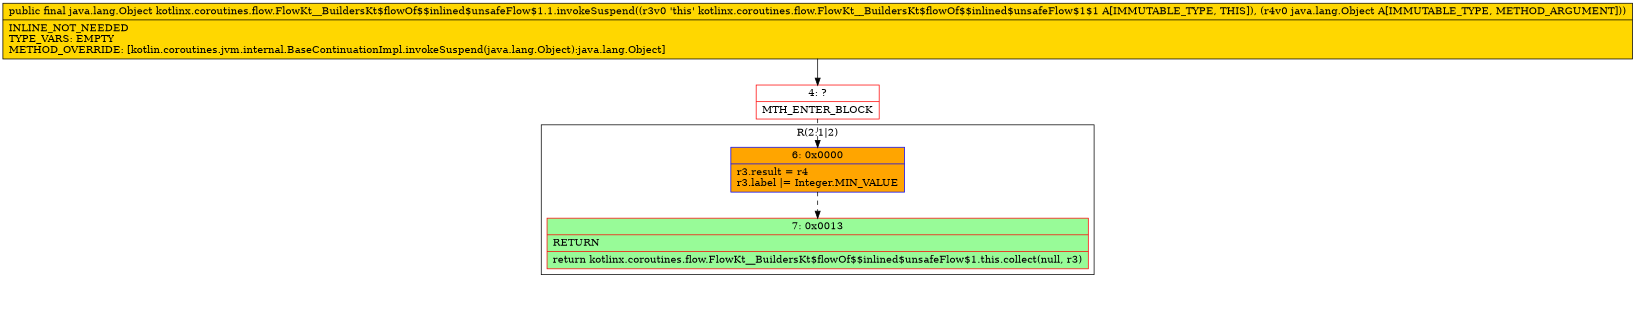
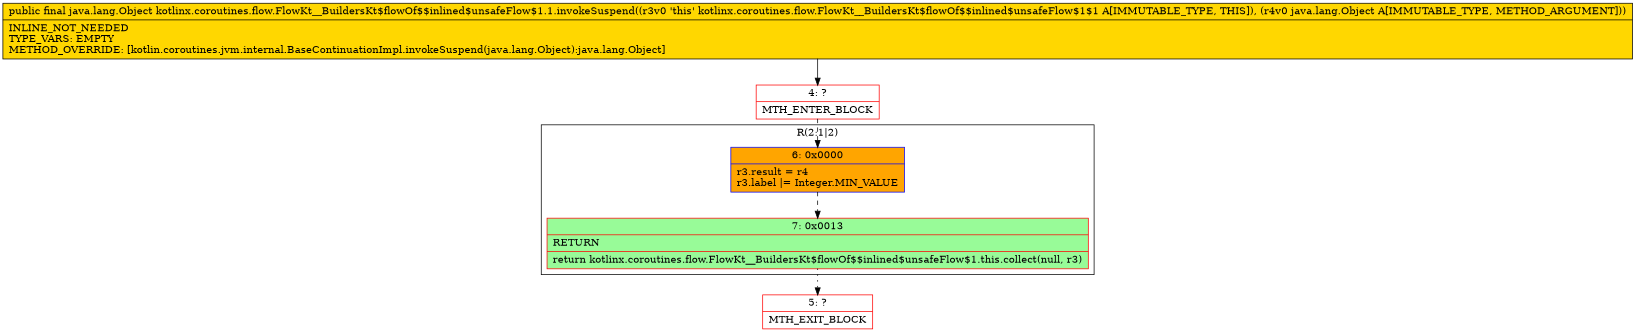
node "5: ?": added
